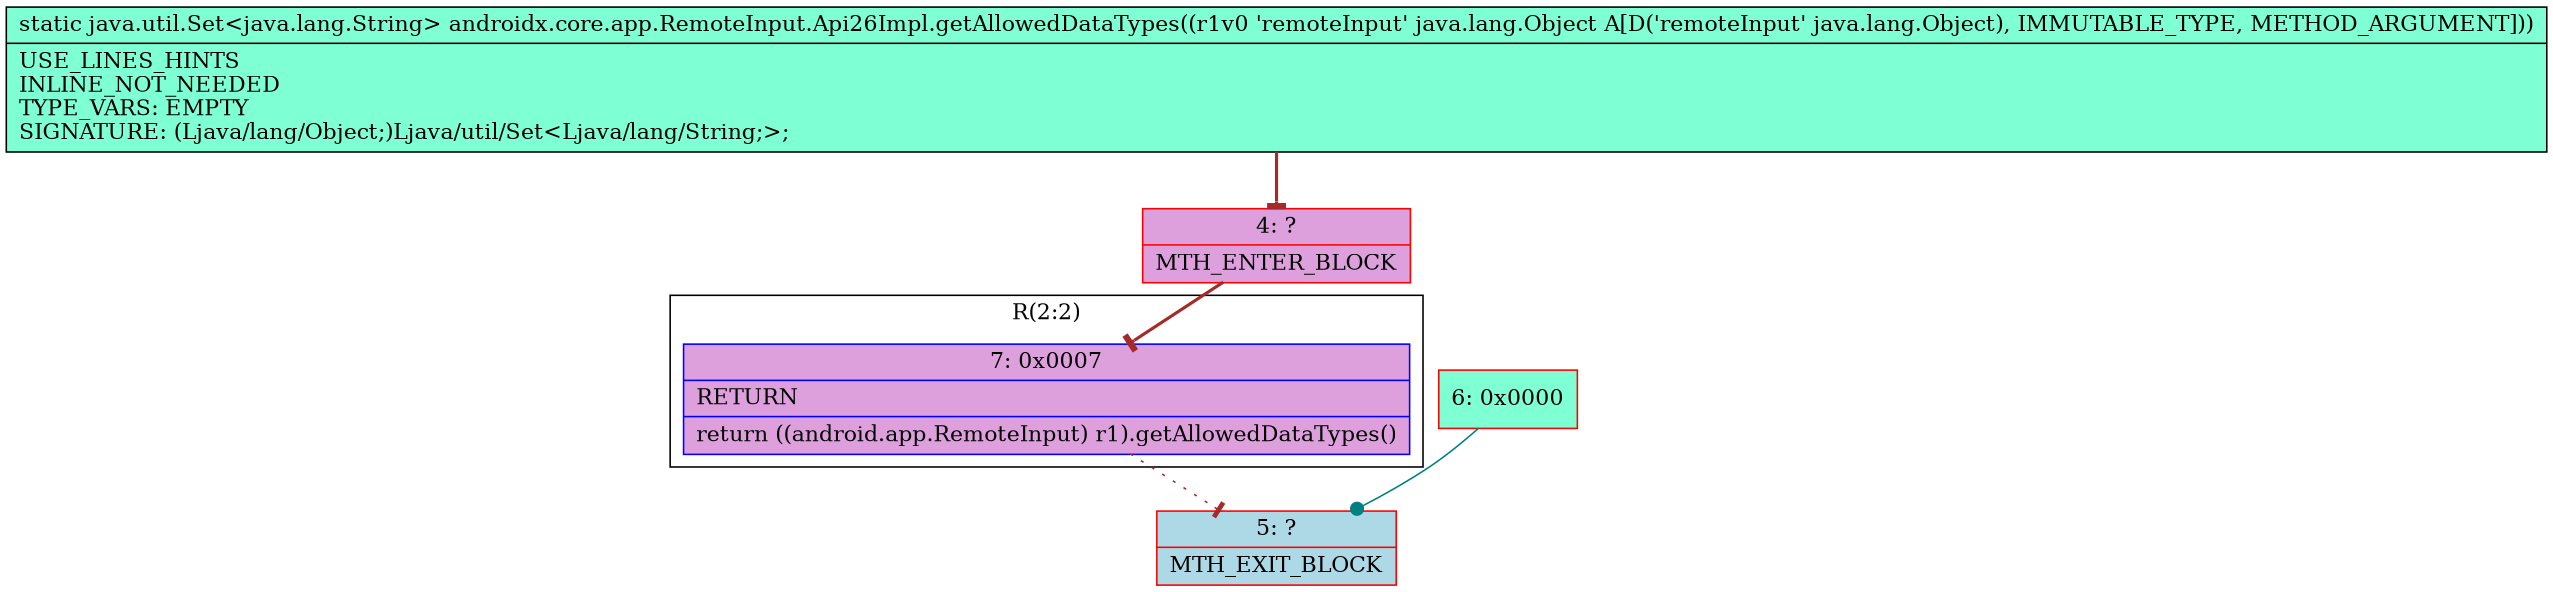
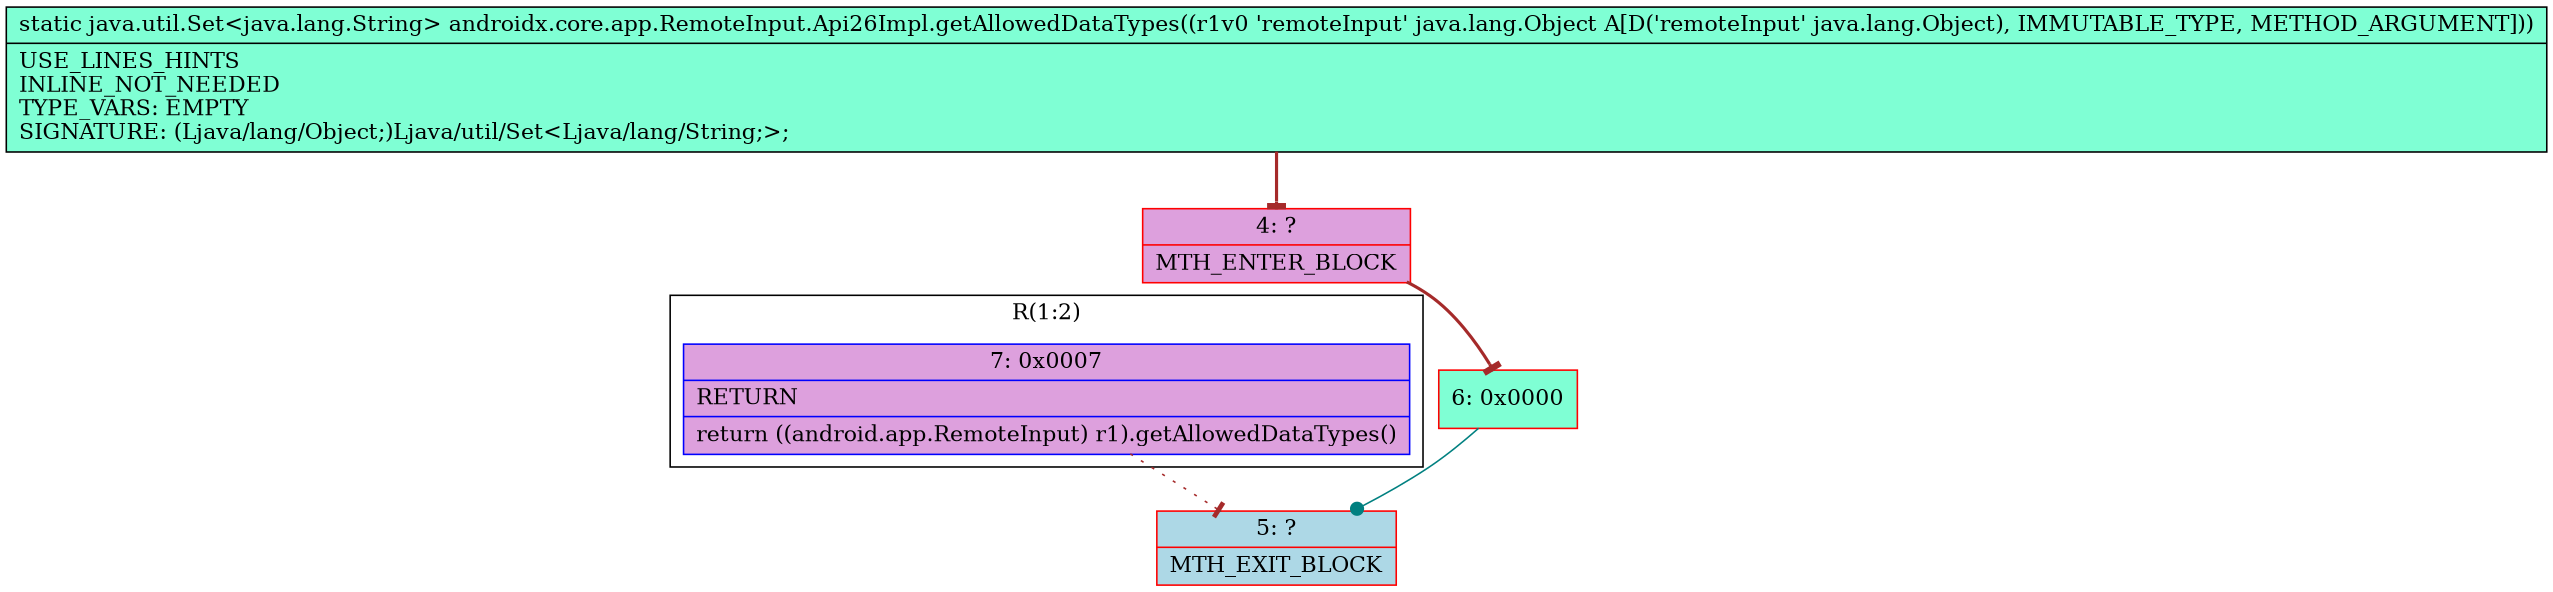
edge "4: ?" -> "7: 0x0007": now "4: ?" -> "6: 0x0000"
cluster "R(2:2)": label "R(2:2)" -> "R(1:2)"
